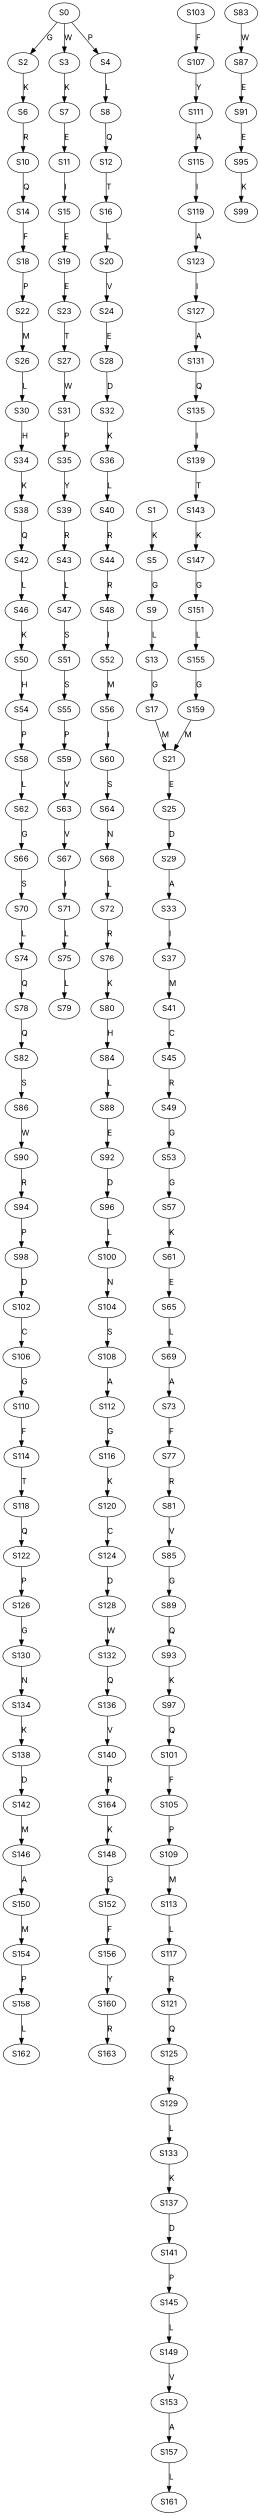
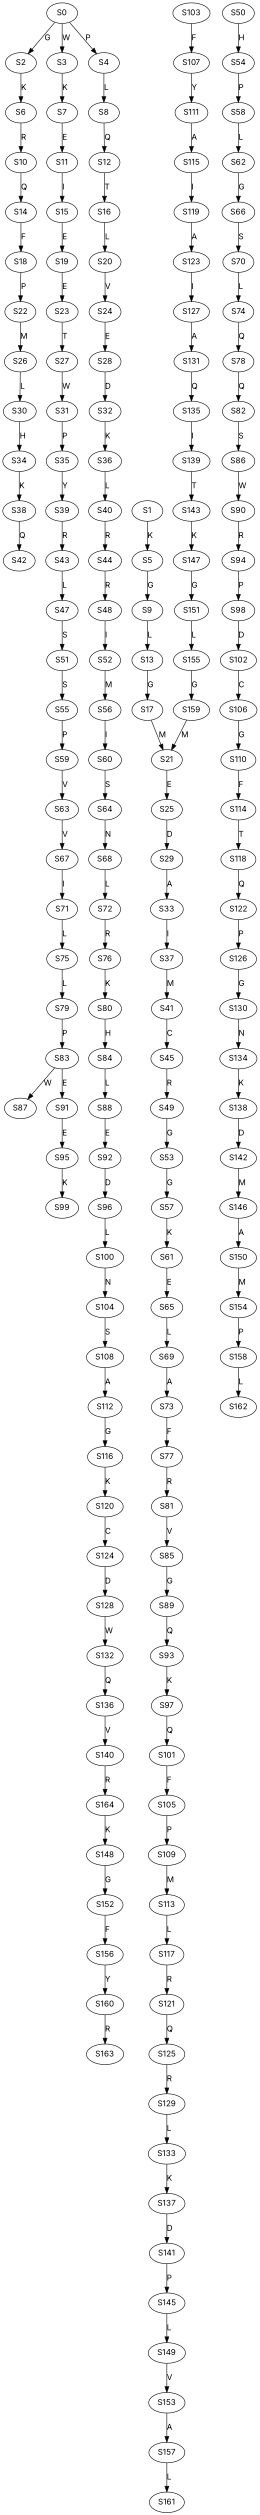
edge "S87" -> "S91": now "S83" -> "S91"
node "S46": removed
edge "S79" -> "S83": added, label "P"
